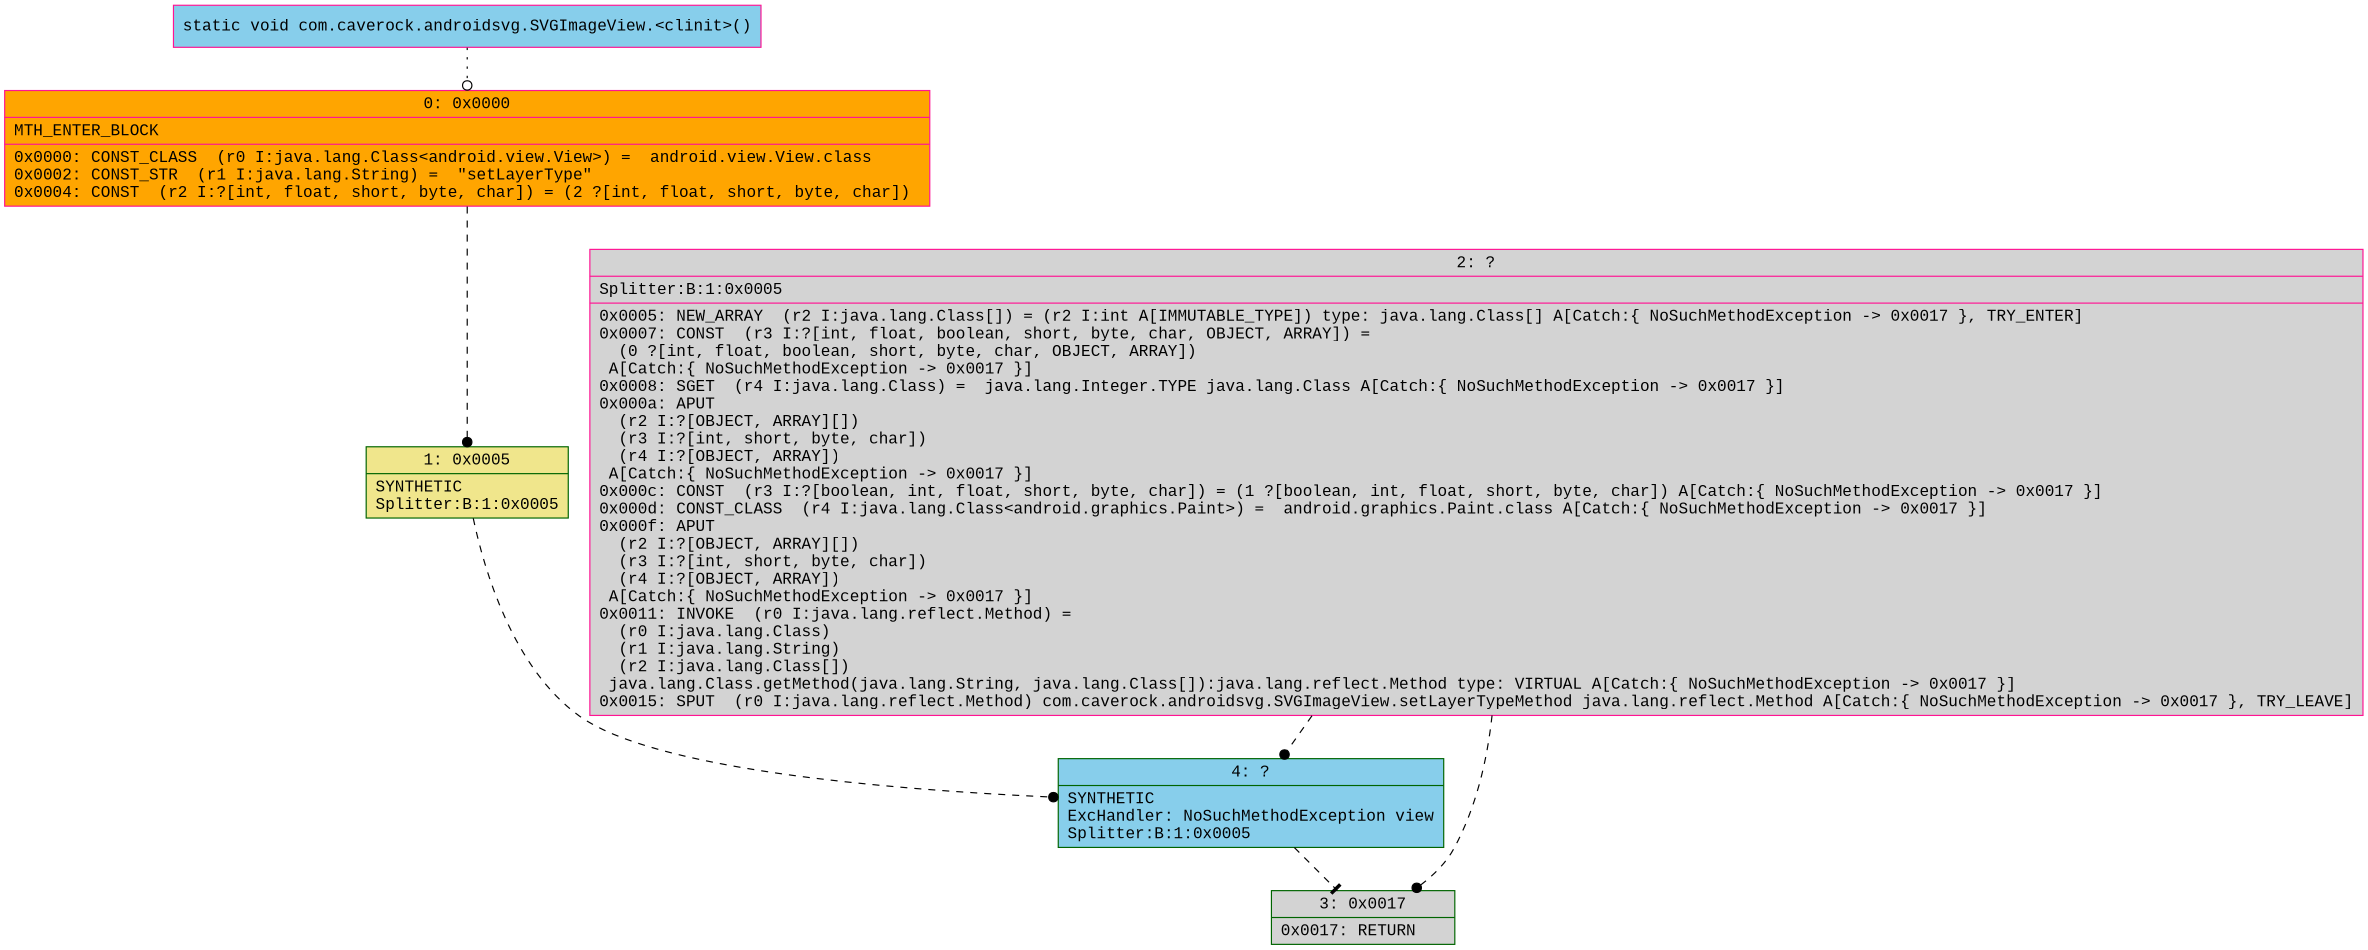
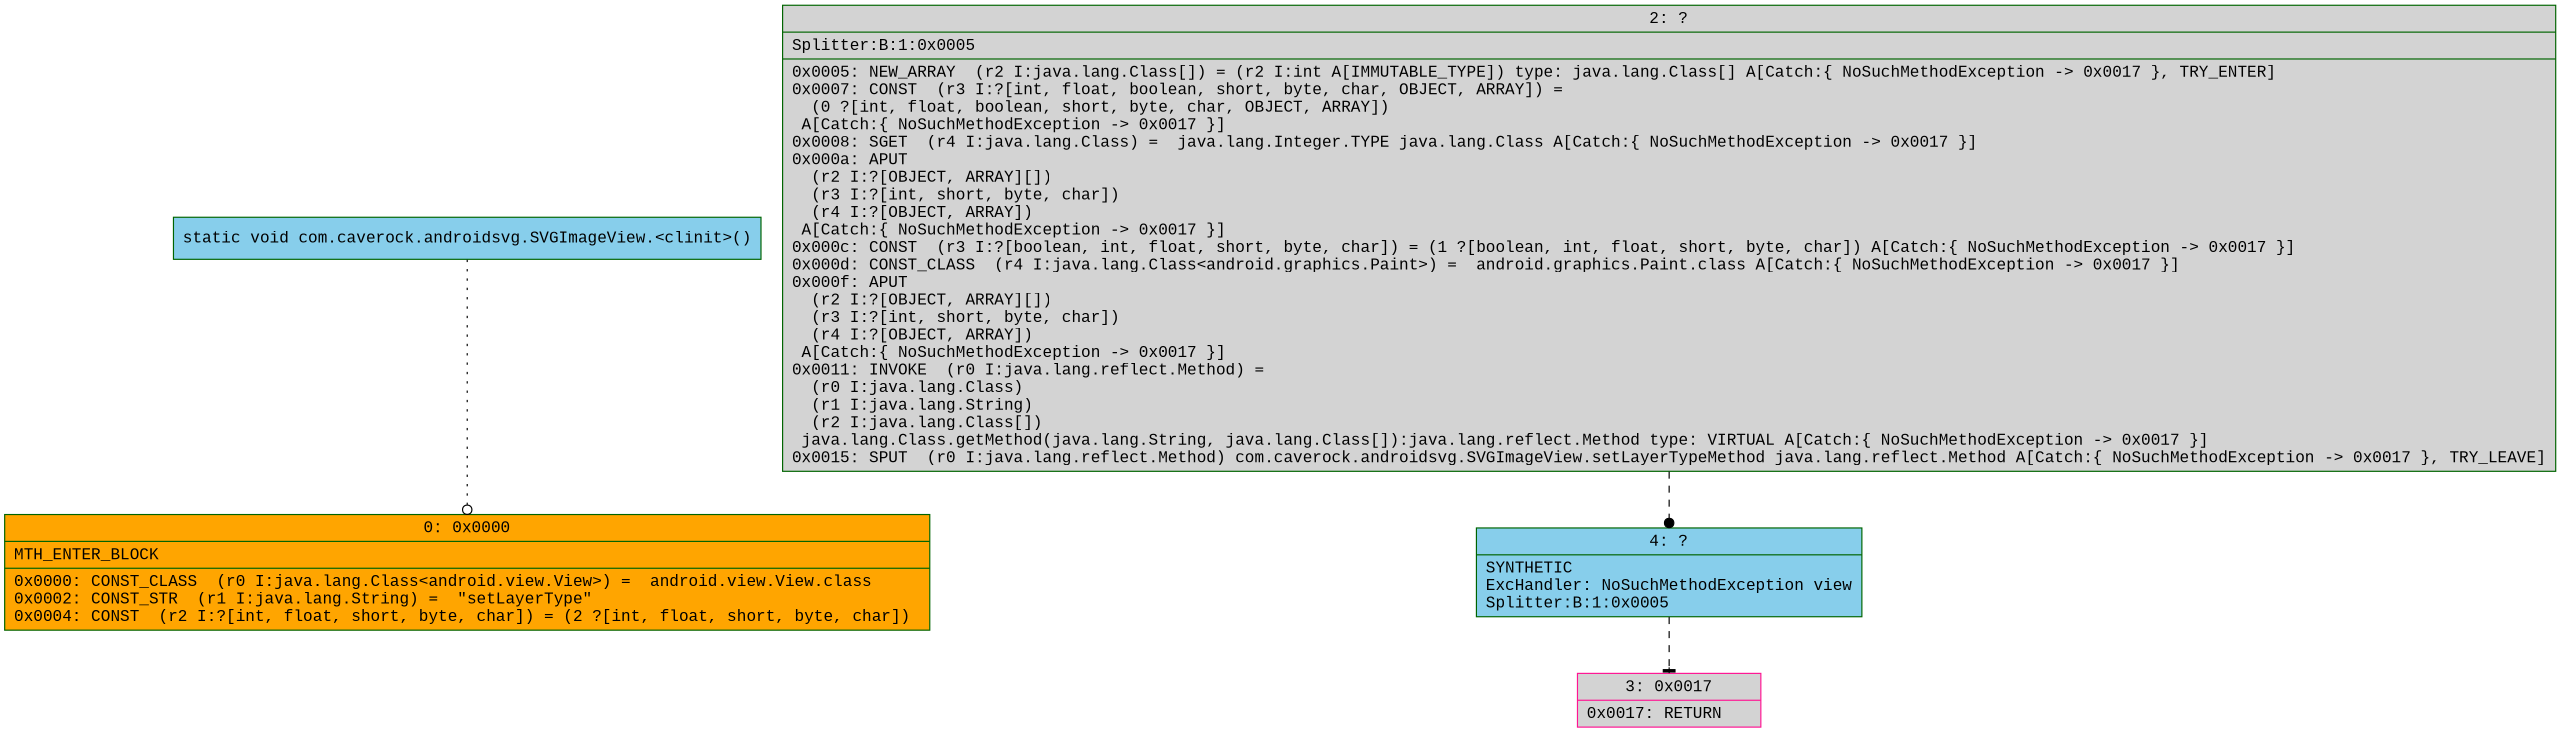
node "static void com.caverock.androidsvg.SVGImageView.<clinit>()": color deeppink -> darkgreen
node "0: 0x0000": color deeppink -> darkgreen
node "1: 0x0005": removed
node "2: ?": color deeppink -> darkgreen
edge "2: ?" -> "3: 0x0017": removed
node "3: 0x0017": color darkgreen -> deeppink
